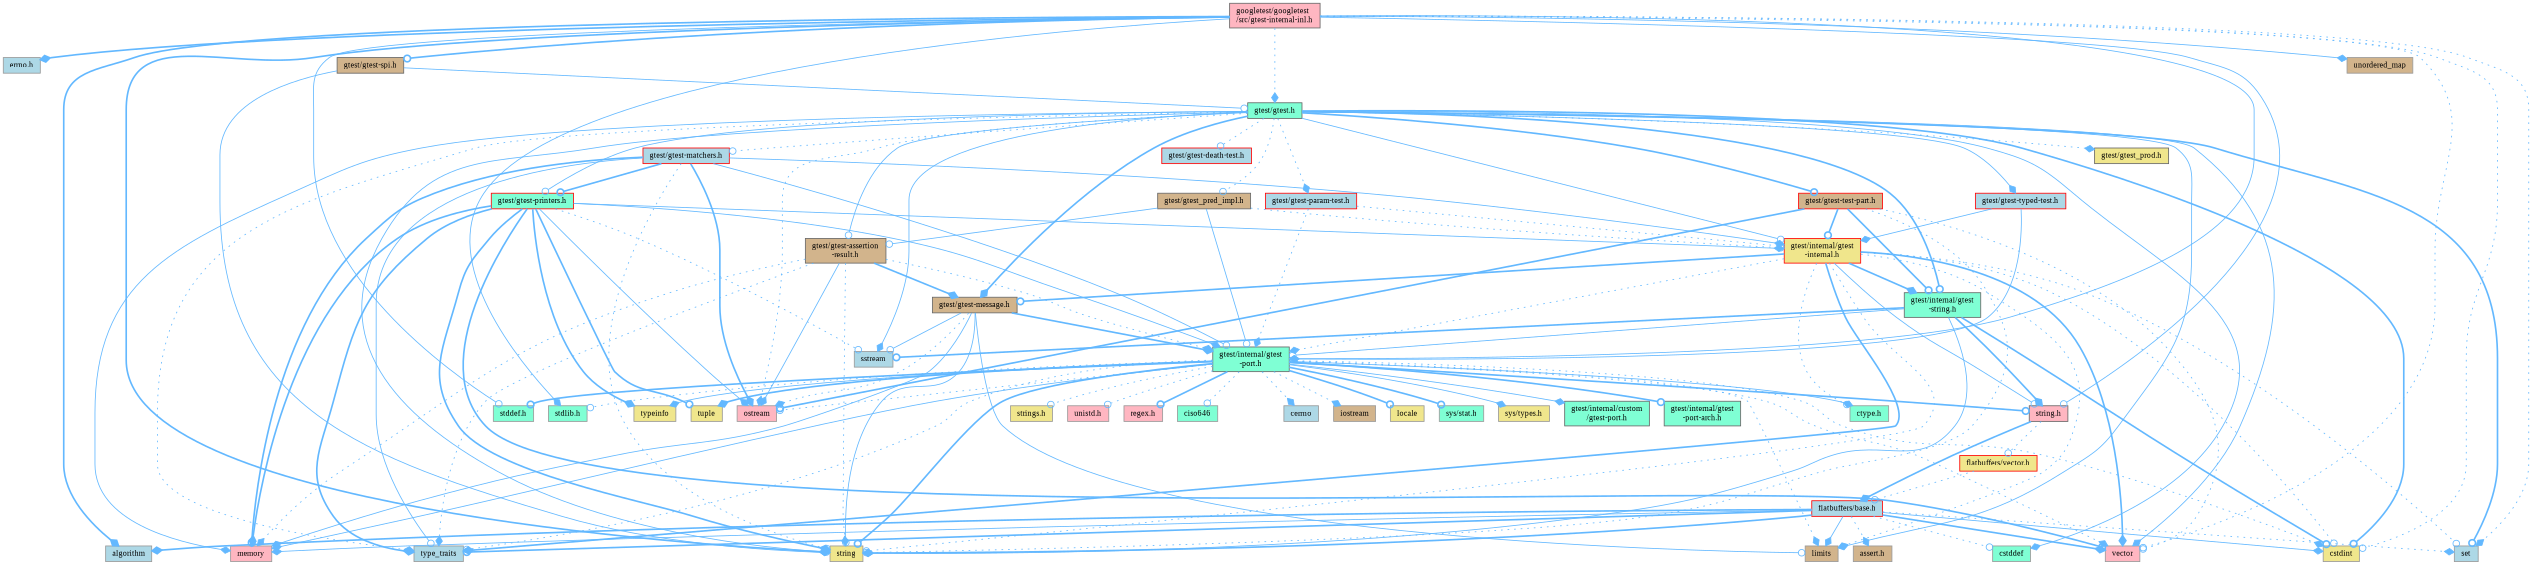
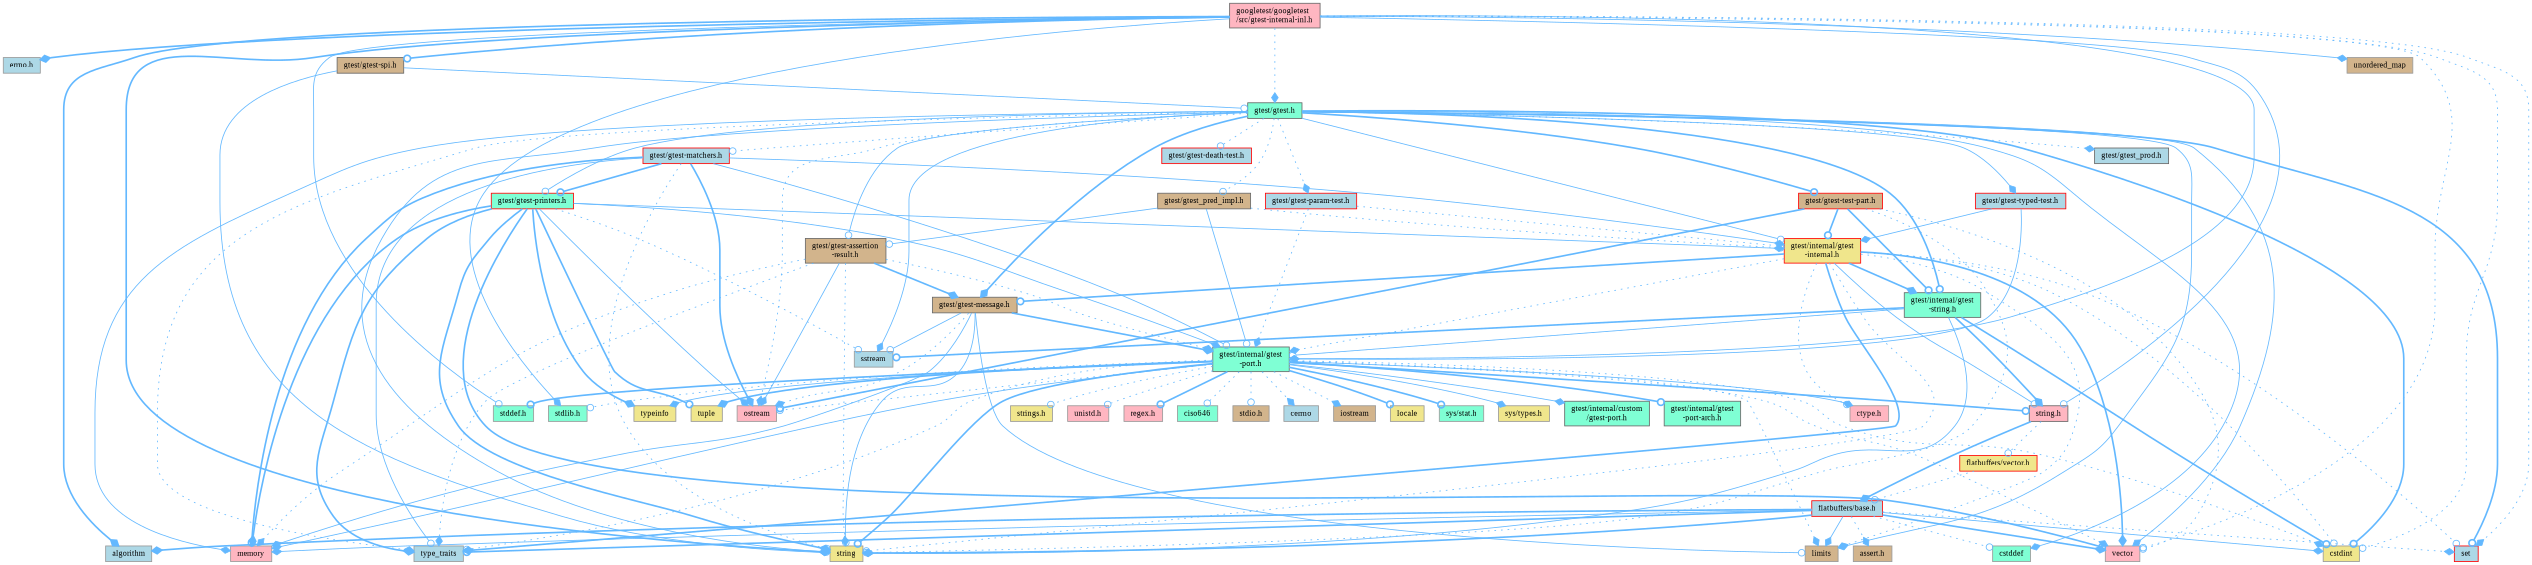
node "gtest/gtest_prod.h": fillcolor khaki -> lightblue
node "stdio.h": added
node "ctype.h": fillcolor aquamarine -> lightpink
node "set": color grey60 -> red
